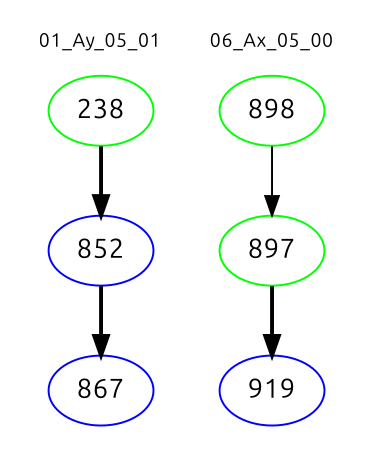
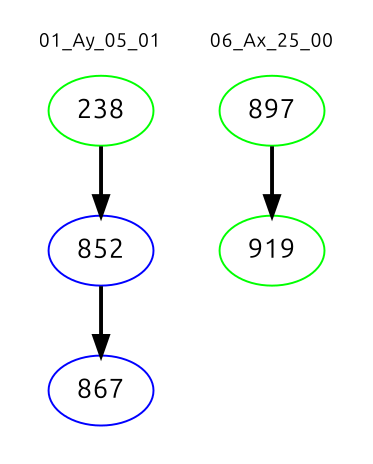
cluster "06_Ax_05_00": label "06_Ax_05_00" -> "06_Ax_25_00"
node "898": removed
node "919": color blue -> green
